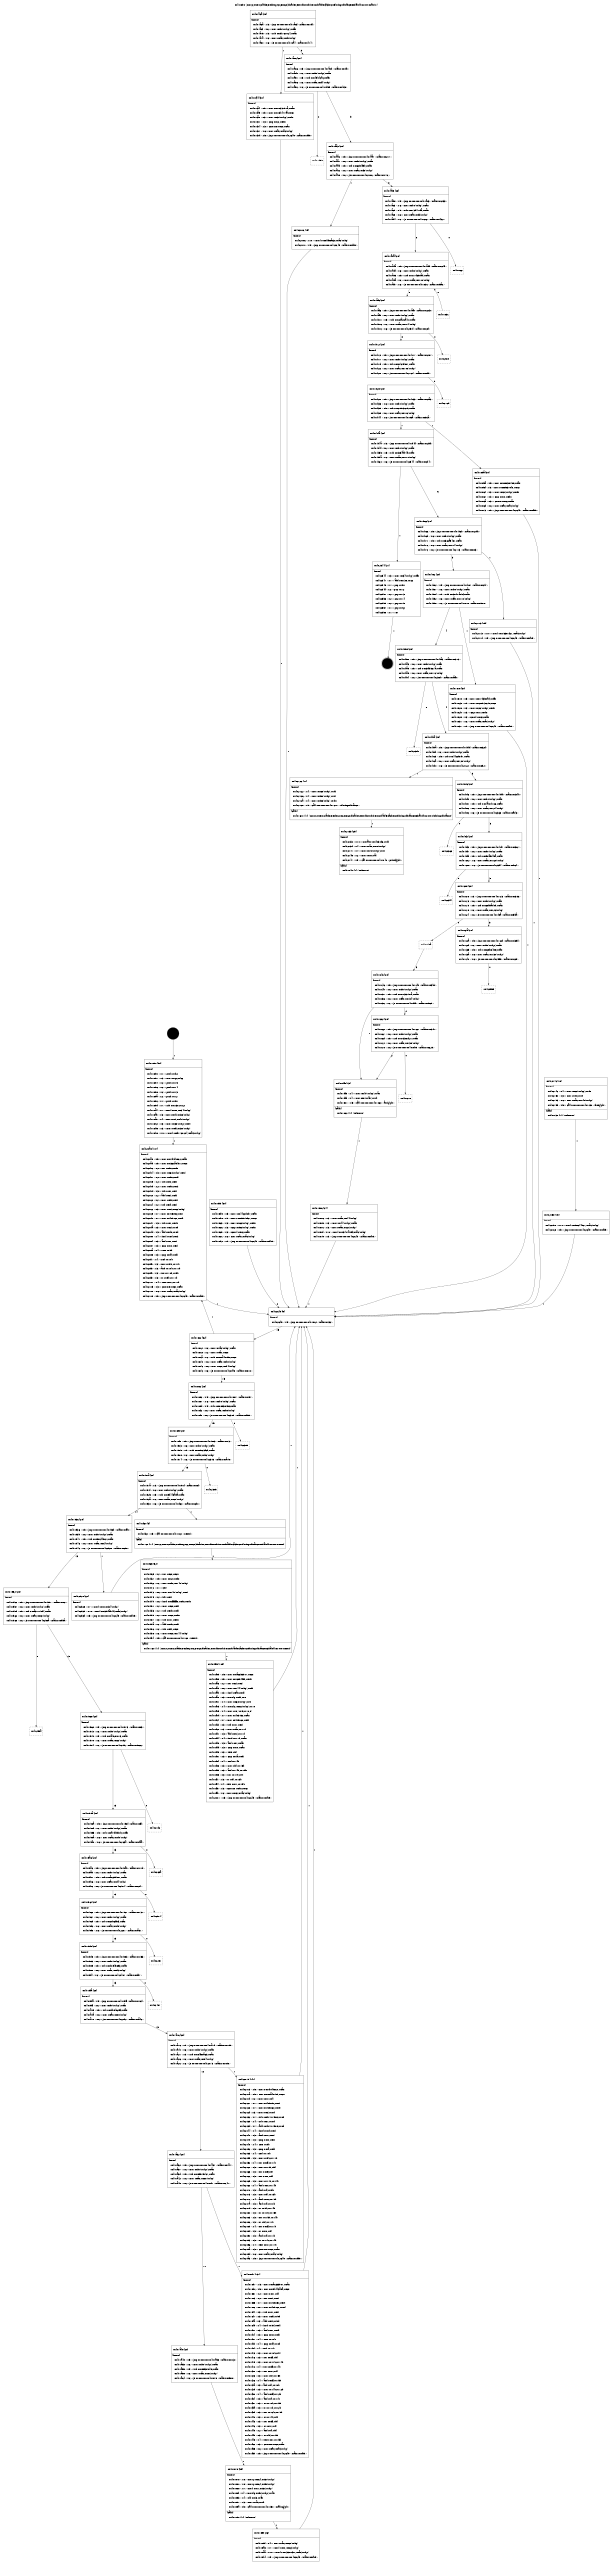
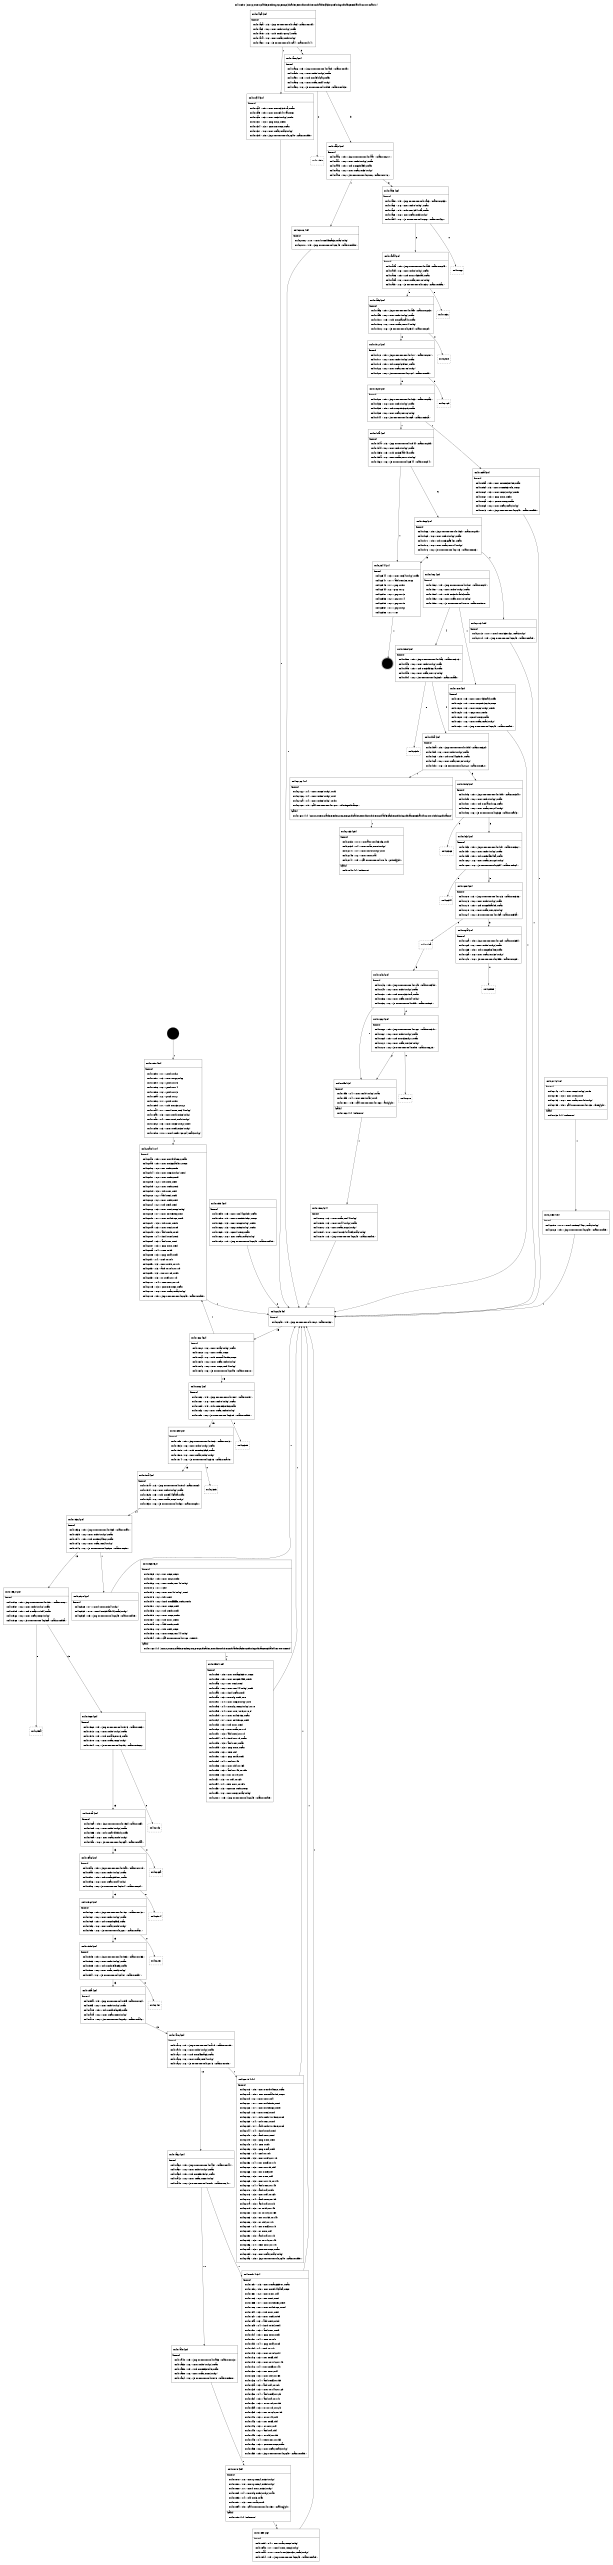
edge "0x401e3c" -> "0x401ada [28]": reversed
edge "0x401b12 [28]" -> "0x401b2e [28]": added, label "8"
edge "0x401b66 [28]" -> "0x401b82 [28]": now "0x401b66 [28]" -> "0x402544 [21]"
node "0x401f60 [5]": removed
